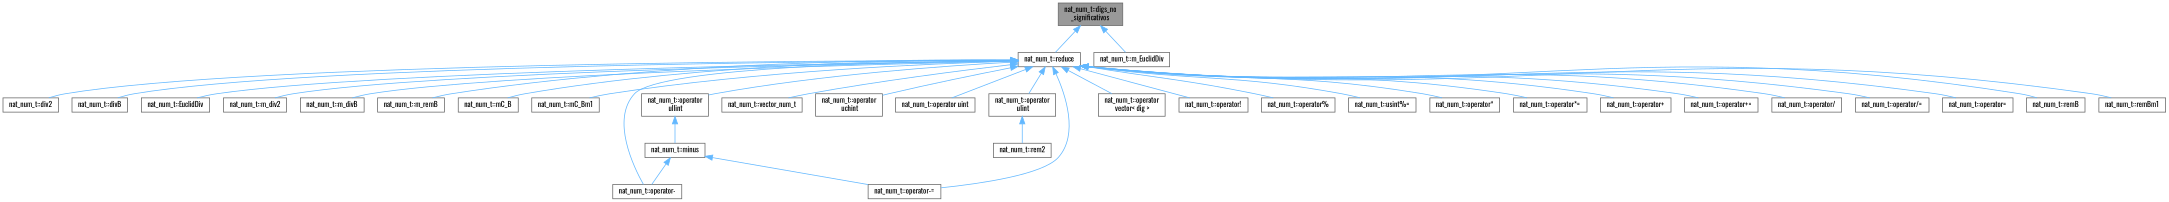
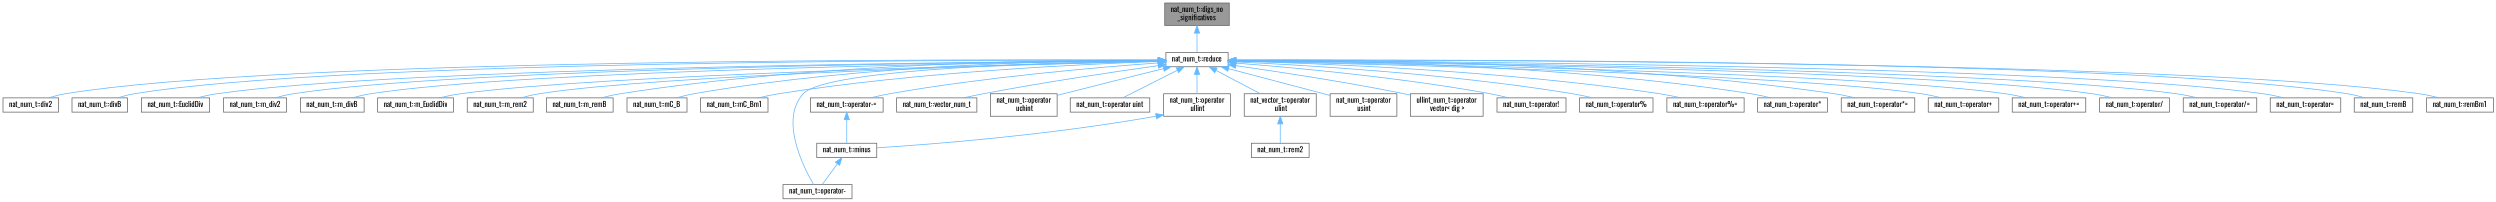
edge "nat_num_t::m_EuclidDiv" -> "nat_num_t::digs_no _significativos": now "nat_num_t::m_EuclidDiv" -> "nat_num_t::reduce"
node "nat_num_t::m_rem2": added
node "nat_num_t::operator ulint": label "nat_num_t::operator ulint" -> "nat_vector_t::operator ulint"
node "nat_num_t::operator vector< dig >": label "nat_num_t::operator vector< dig >" -> "ullint_num_t::operator vector< dig >"
node "nat_num_t::operator usint": added
node "nat_num_t::usint%=": label "nat_num_t::usint%=" -> "nat_num_t::operator%="
edge "nat_num_t::operator-=" -> "nat_num_t::minus": reversed
